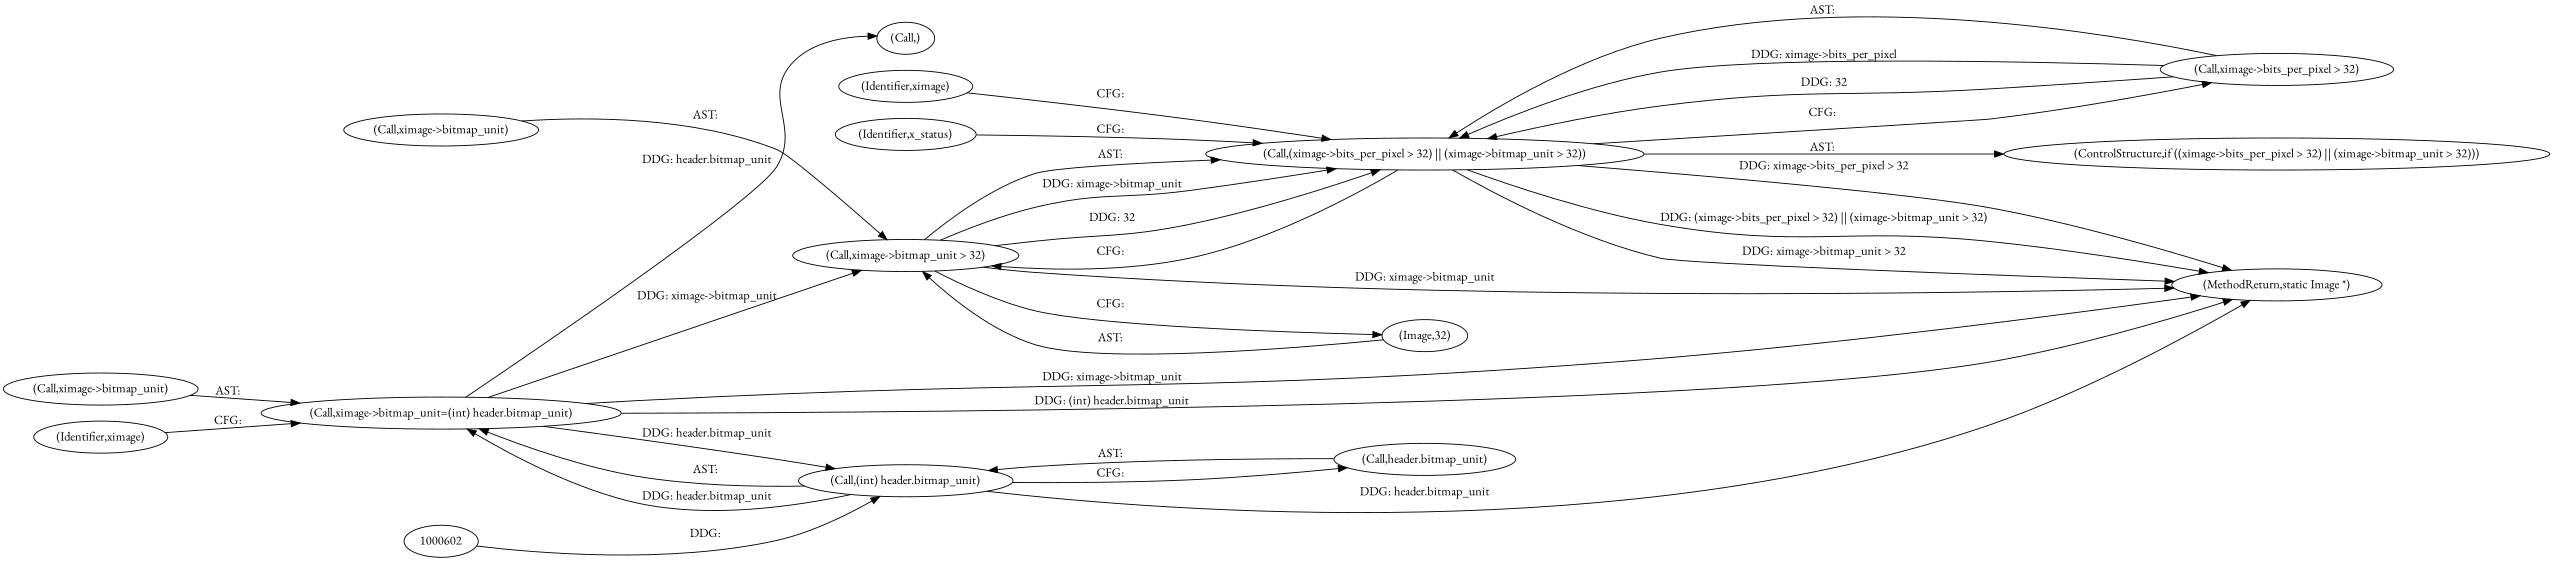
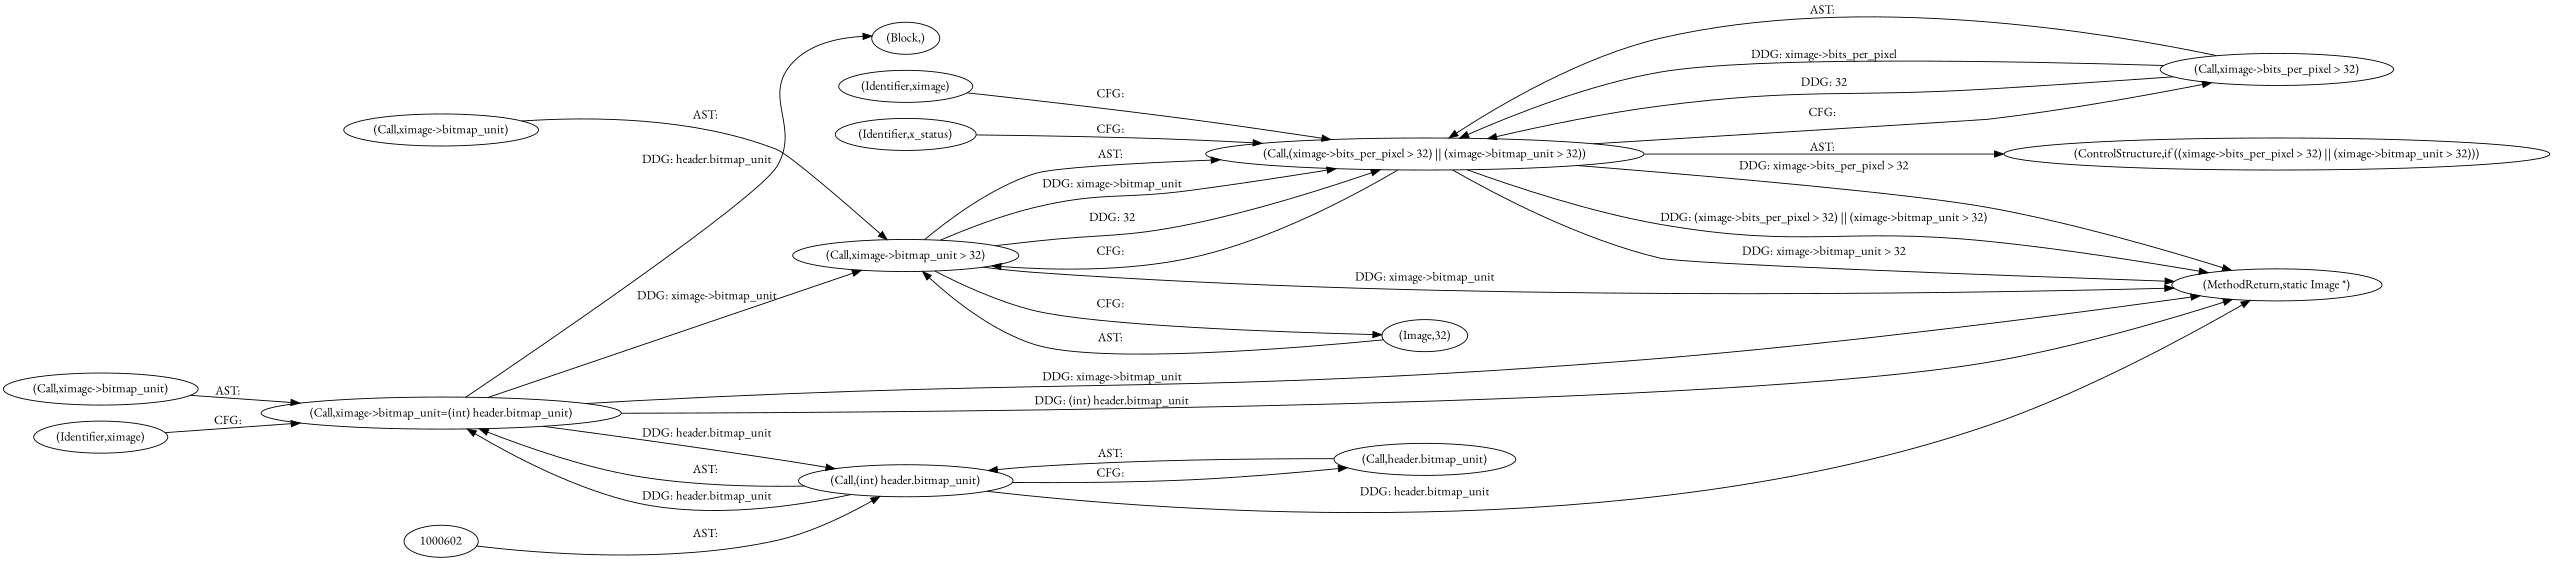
node "(Call,)": label "(Call,)" -> "(Block,)"
edge "1000602" -> "(Call,(int) header.bitmap_unit)": label "DDG: " -> "AST: "
